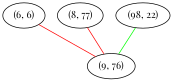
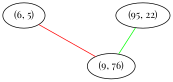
node "(6, 6)": label "(6, 6)" -> "(6, 5)"
node "(8, 77)": removed
node "(98, 22)": label "(98, 22)" -> "(95, 22)"
